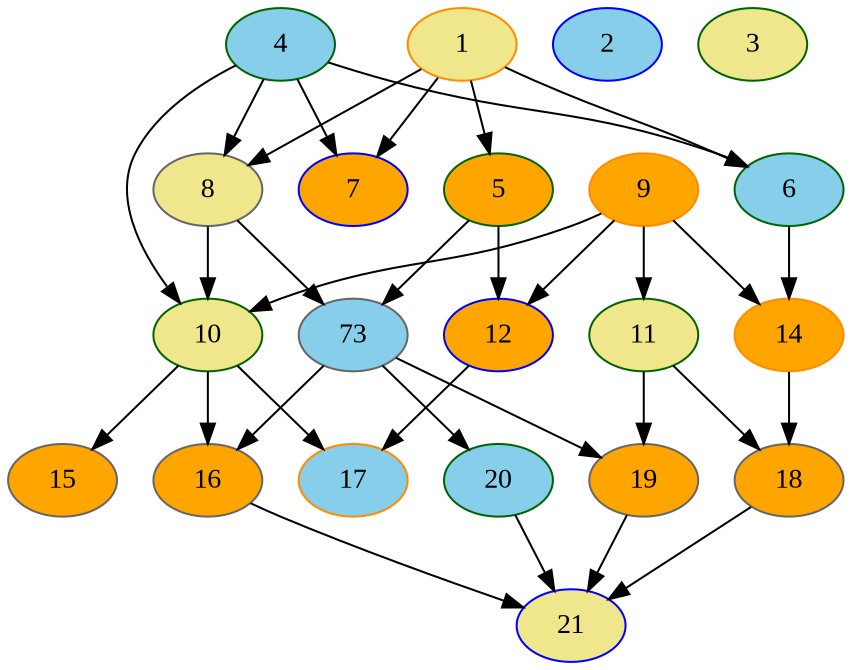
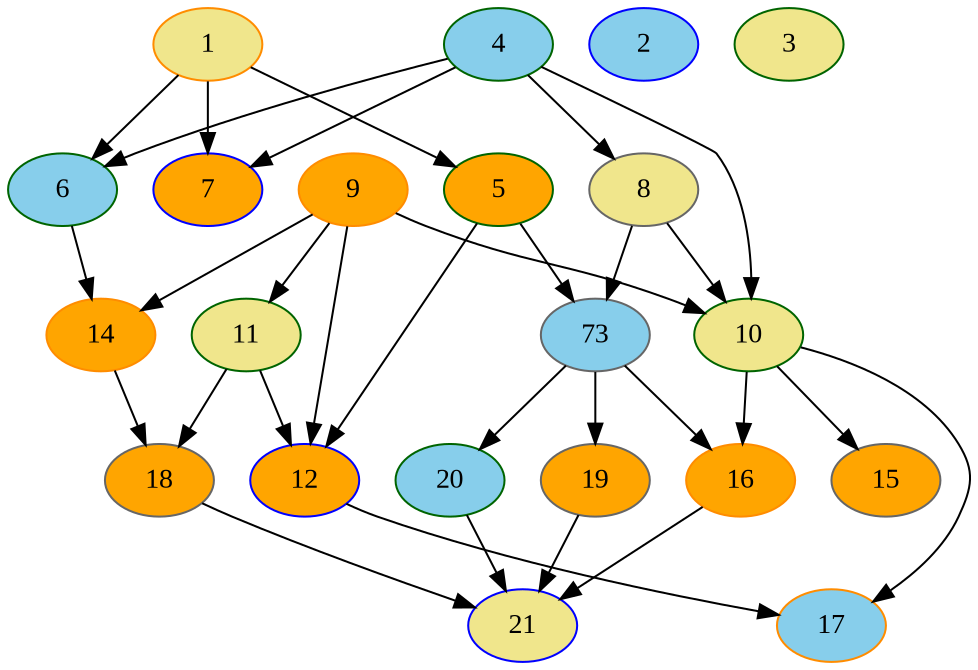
edge "1" -> "8": removed
edge "11" -> "19": now "11" -> "12"
node "16": color gray40 -> darkorange
